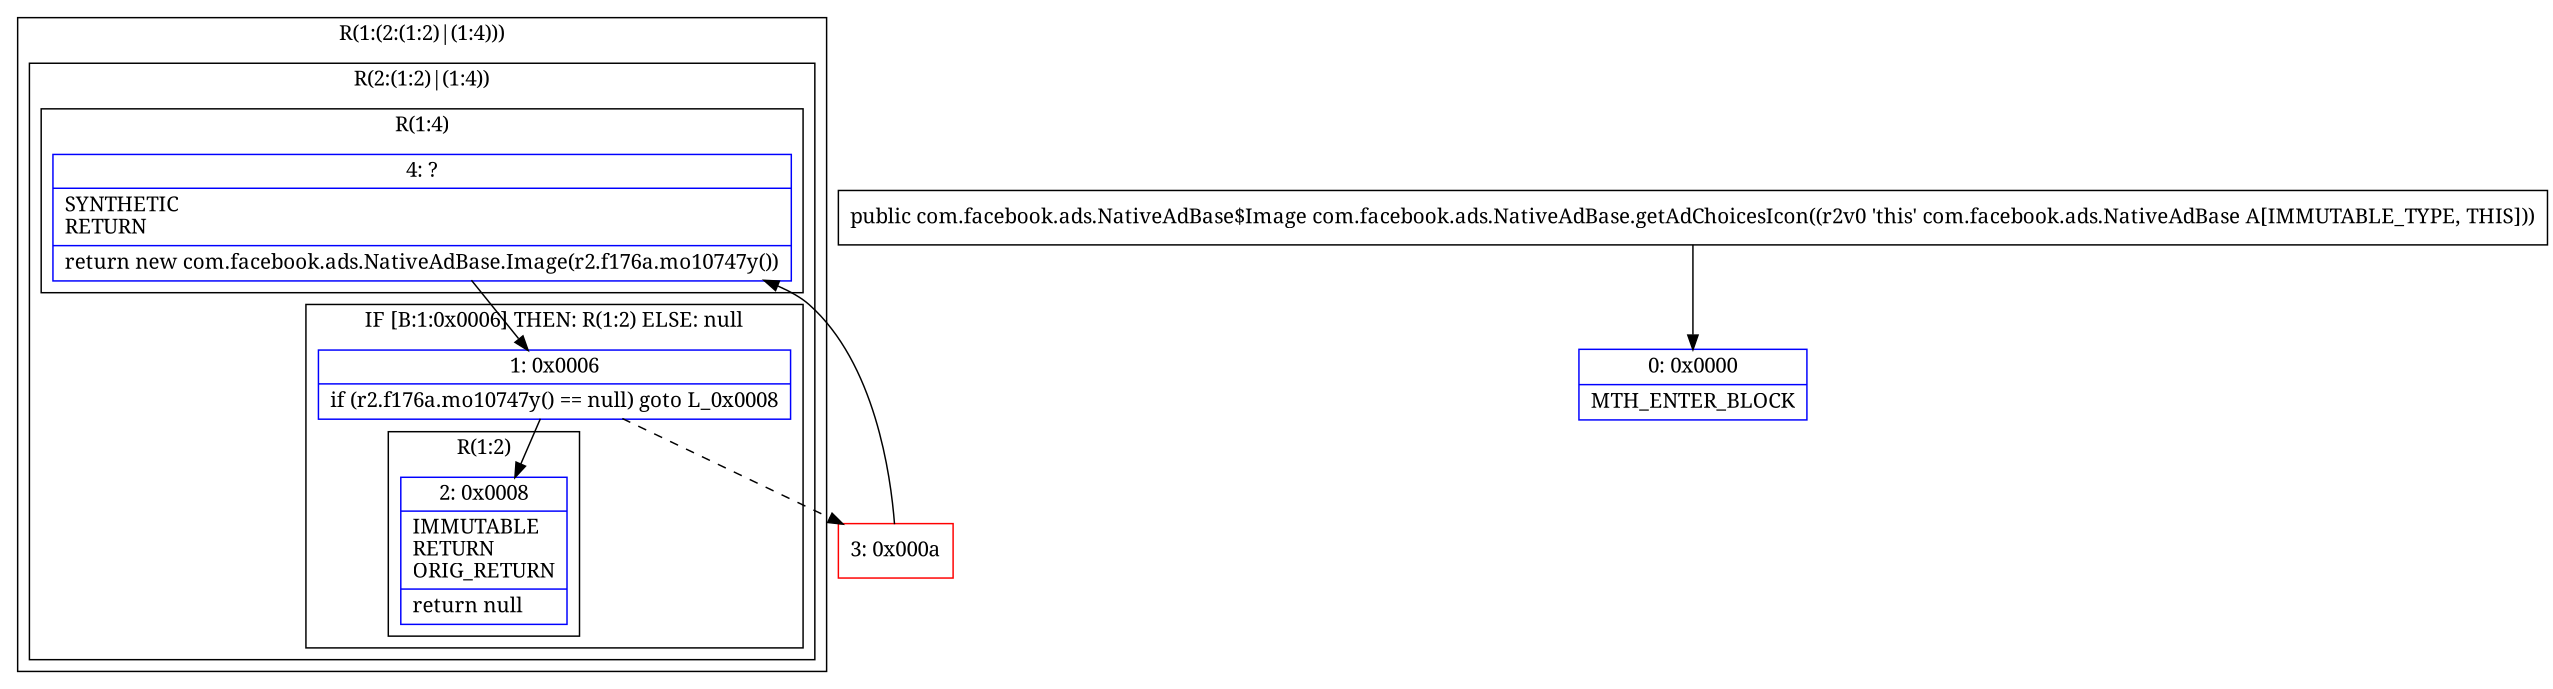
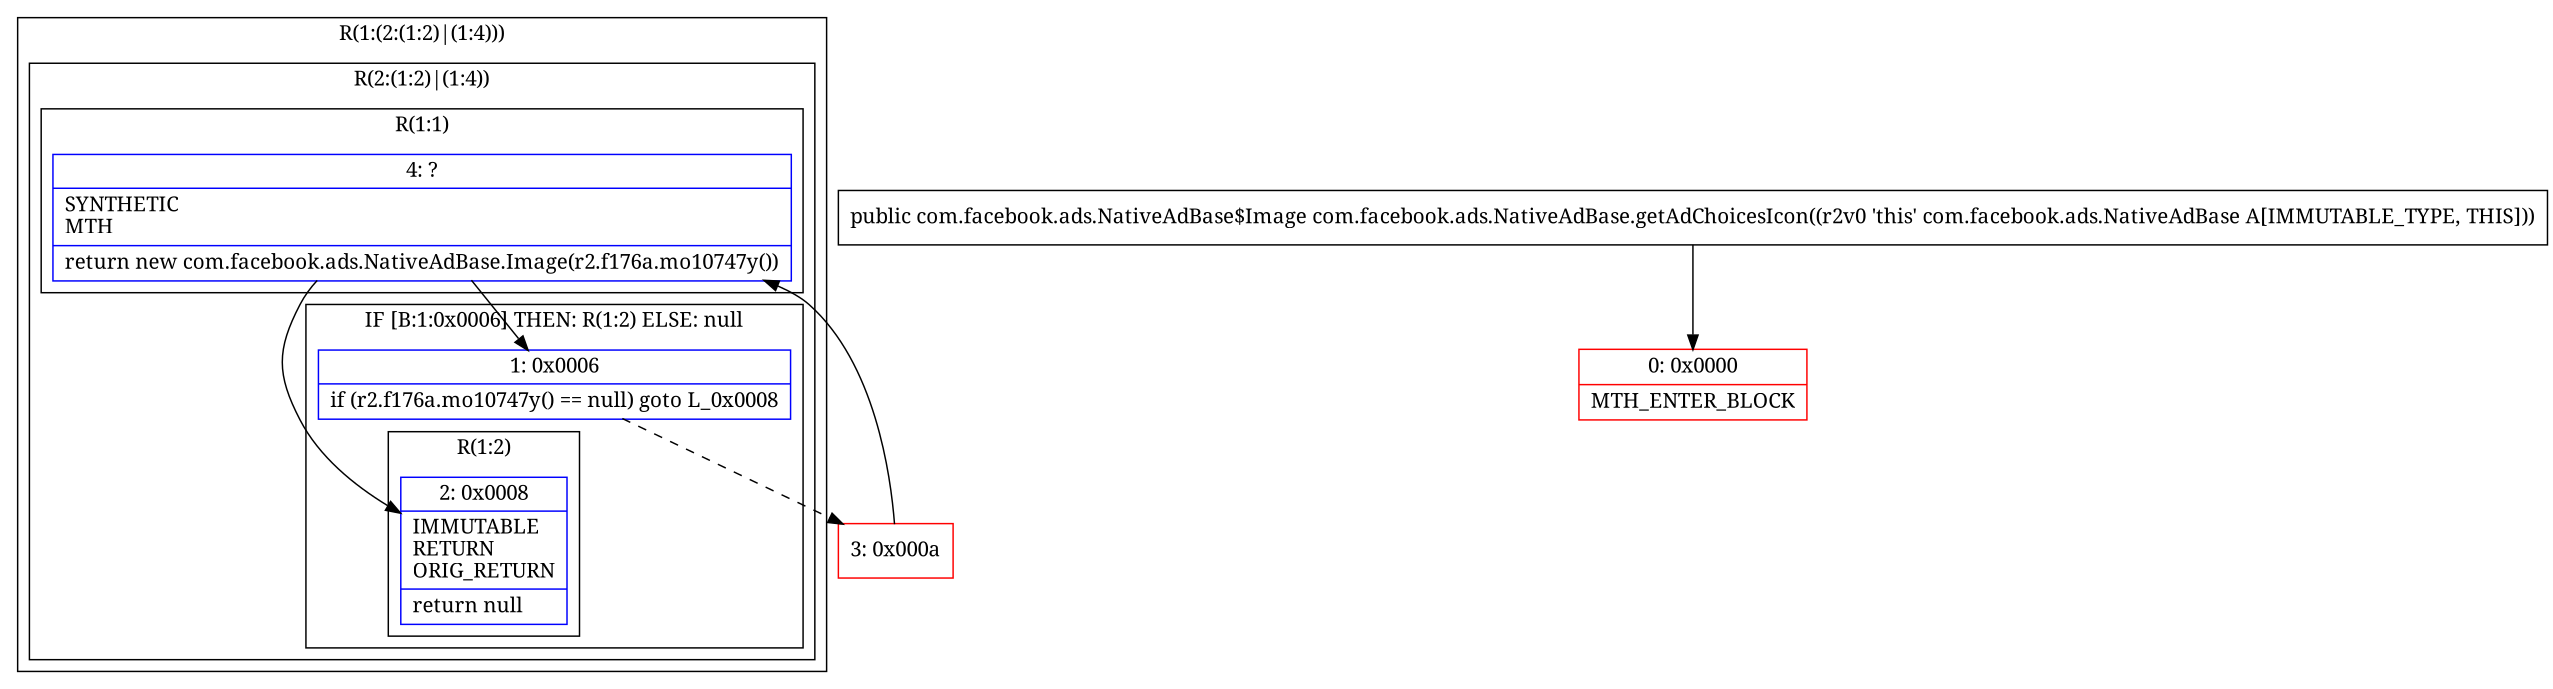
cluster "R(1:4)": label "R(1:4)" -> "R(1:1)"
node "4: ?": text "RETURN" -> "MTH"
node "0: 0x0000": color blue -> red
edge "1: 0x0006" -> "2: 0x0008": now "4: ?" -> "2: 0x0008"
